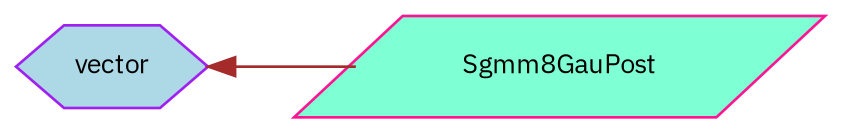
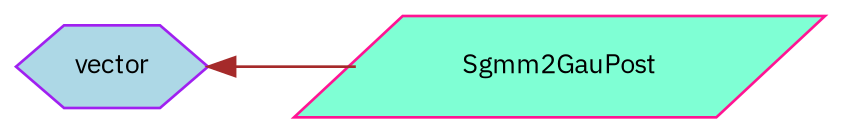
node "Sgmm8GauPost": label "Sgmm8GauPost" -> "Sgmm2GauPost"
